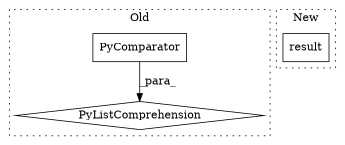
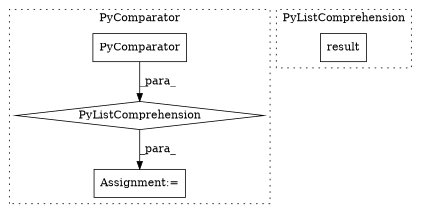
cluster "Old": label "Old" -> "PyComparator"
cluster "New": label "New" -> "PyListComprehension"
node "Assignment:=": added
